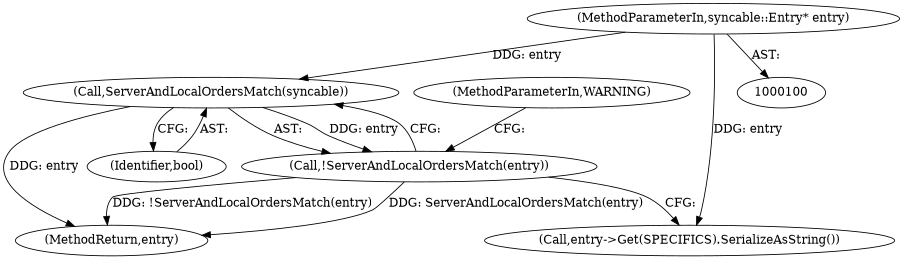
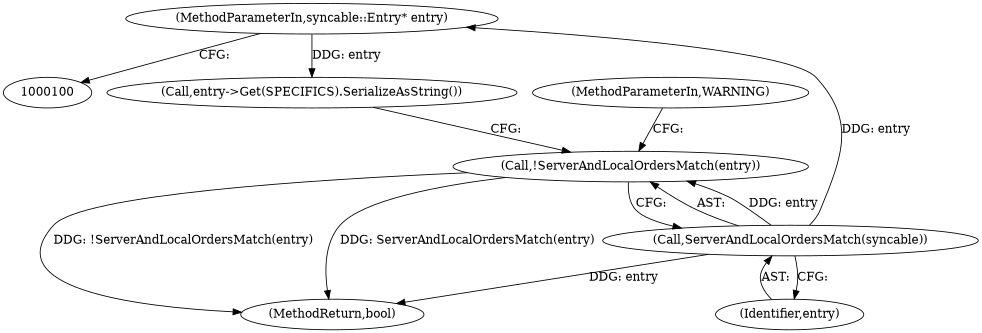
edge "(MethodParameterIn,syncable::Entry* entry)" -> "(Call,ServerAndLocalOrdersMatch(syncable))": reversed
edge "(MethodParameterIn,syncable::Entry* entry)" -> "1000100": label "AST: " -> "CFG: "
node "(Identifier,bool)": label "(Identifier,bool)" -> "(Identifier,entry)"
edge "(Call,!ServerAndLocalOrdersMatch(entry))" -> "(Call,entry->Get(SPECIFICS).SerializeAsString())": reversed
node "(MethodReturn,entry)": label "(MethodReturn,entry)" -> "(MethodReturn,bool)"
